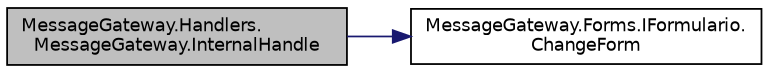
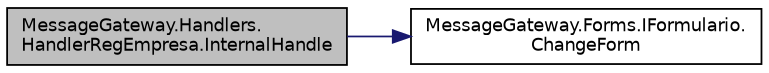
node "MessageGateway.Handlers. MessageGateway.InternalHandle": label "MessageGateway.Handlers. MessageGateway.InternalHandle" -> "MessageGateway.Handlers. HandlerRegEmpresa.InternalHandle"
